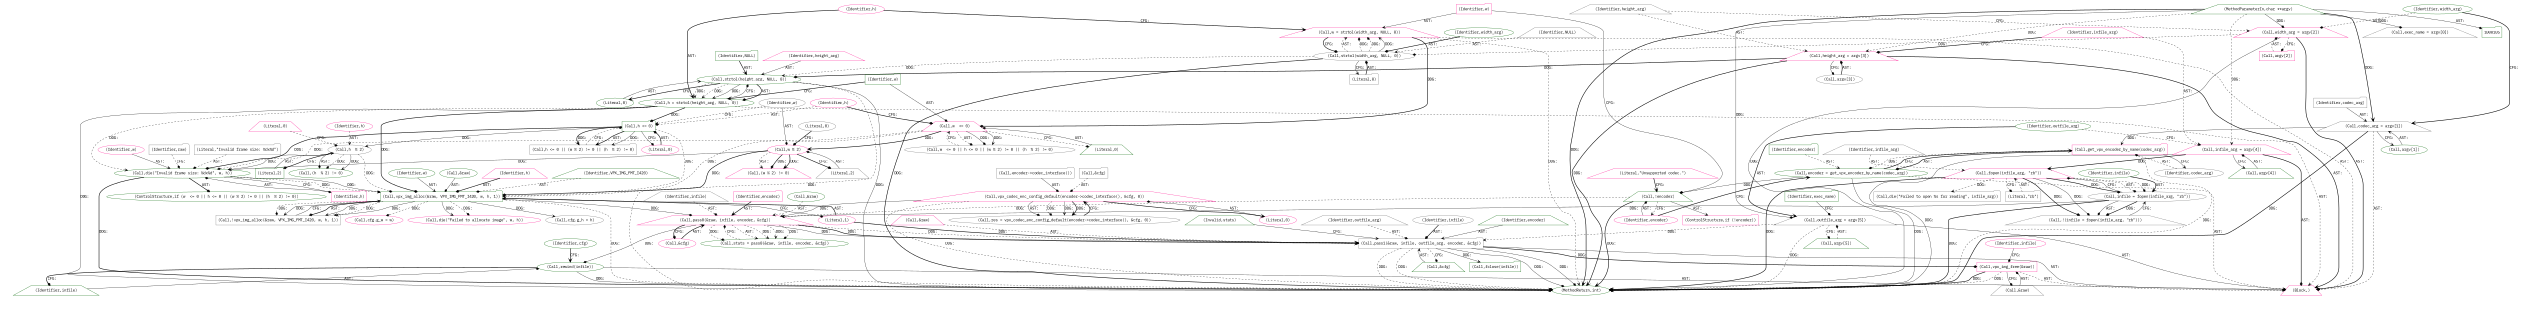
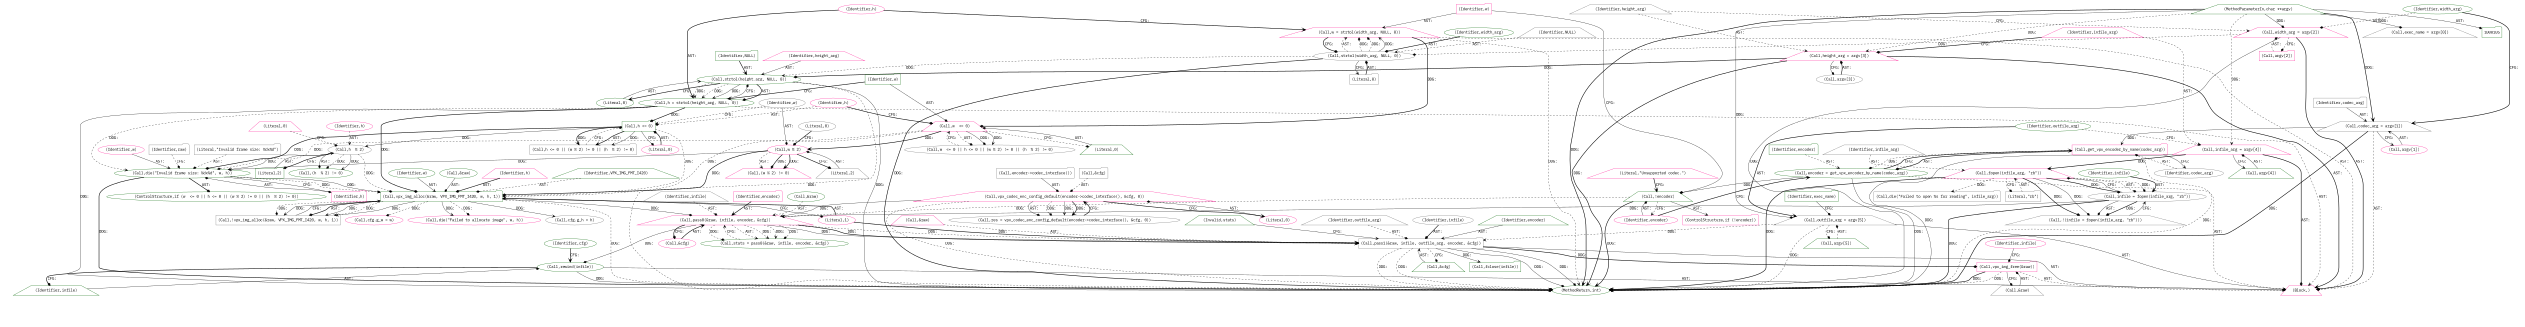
node "(Call,argv[1])": color darkgreen -> deeppink
edge "(Call,stats = pass0(&raw, infile, encoder, &cfg))" -> "(Call,pass0(&raw, infile, encoder, &cfg))": arrowhead diamond -> vee
